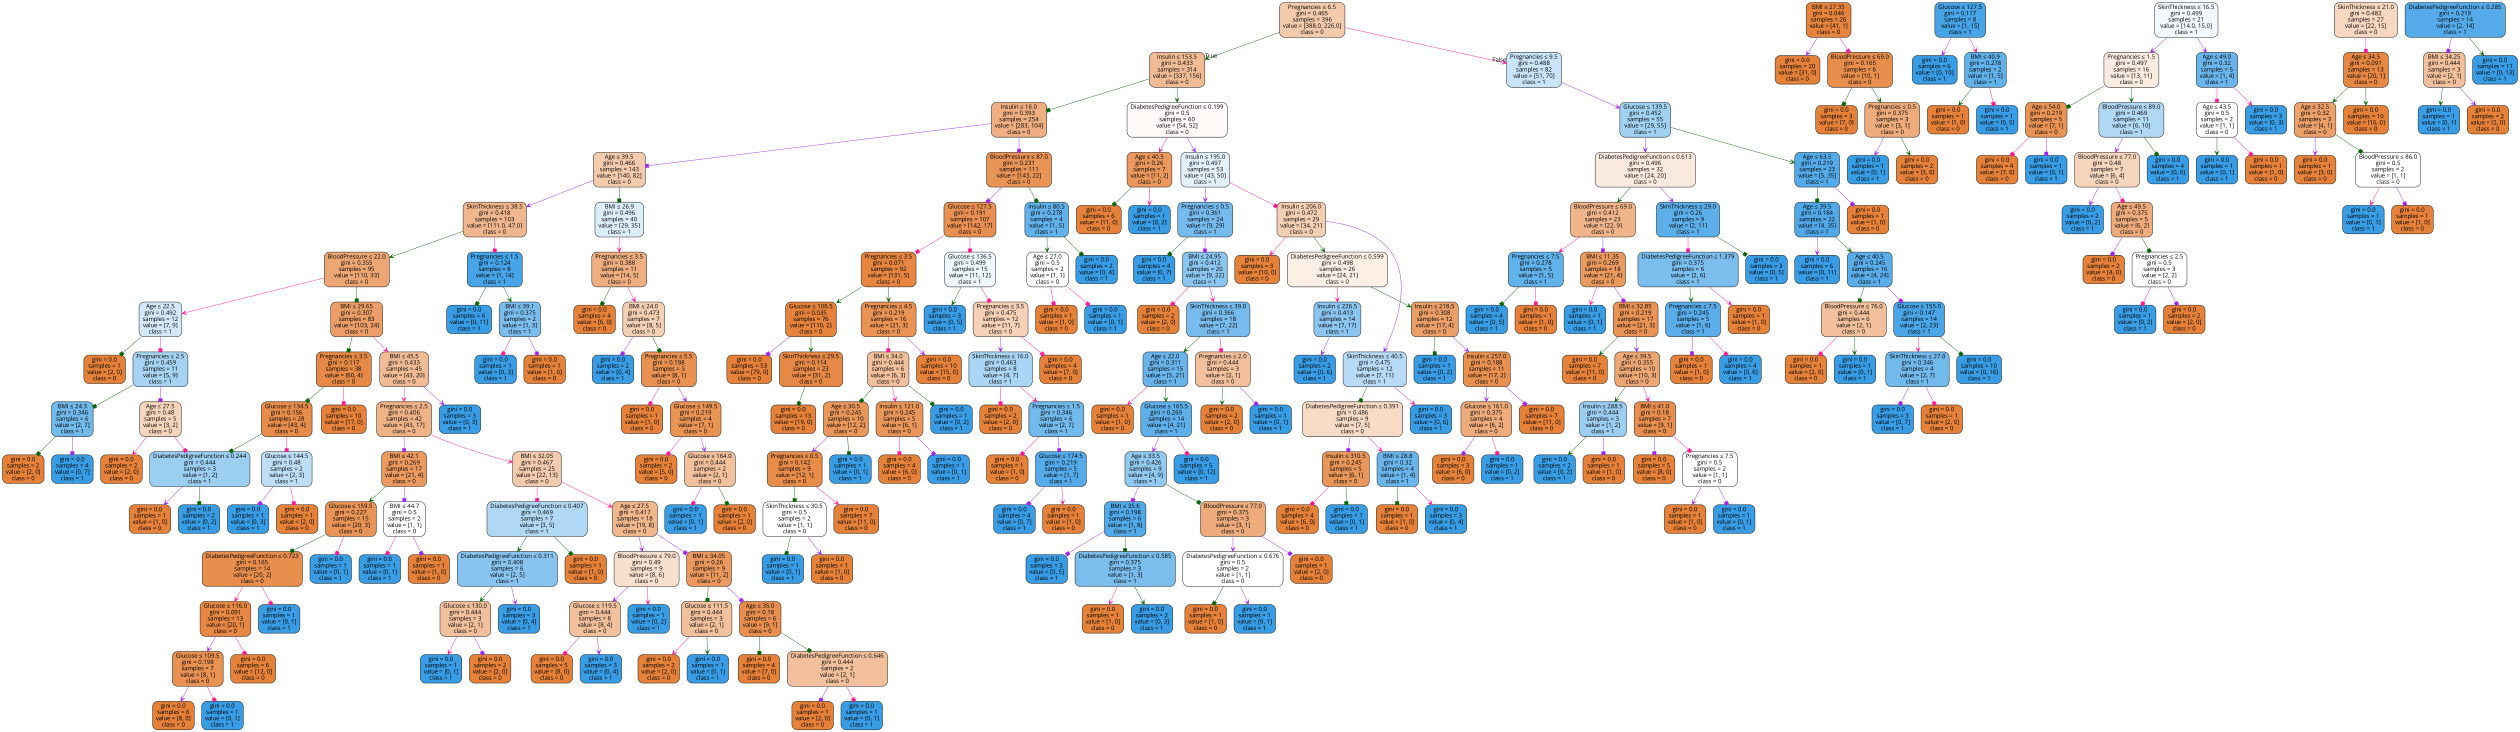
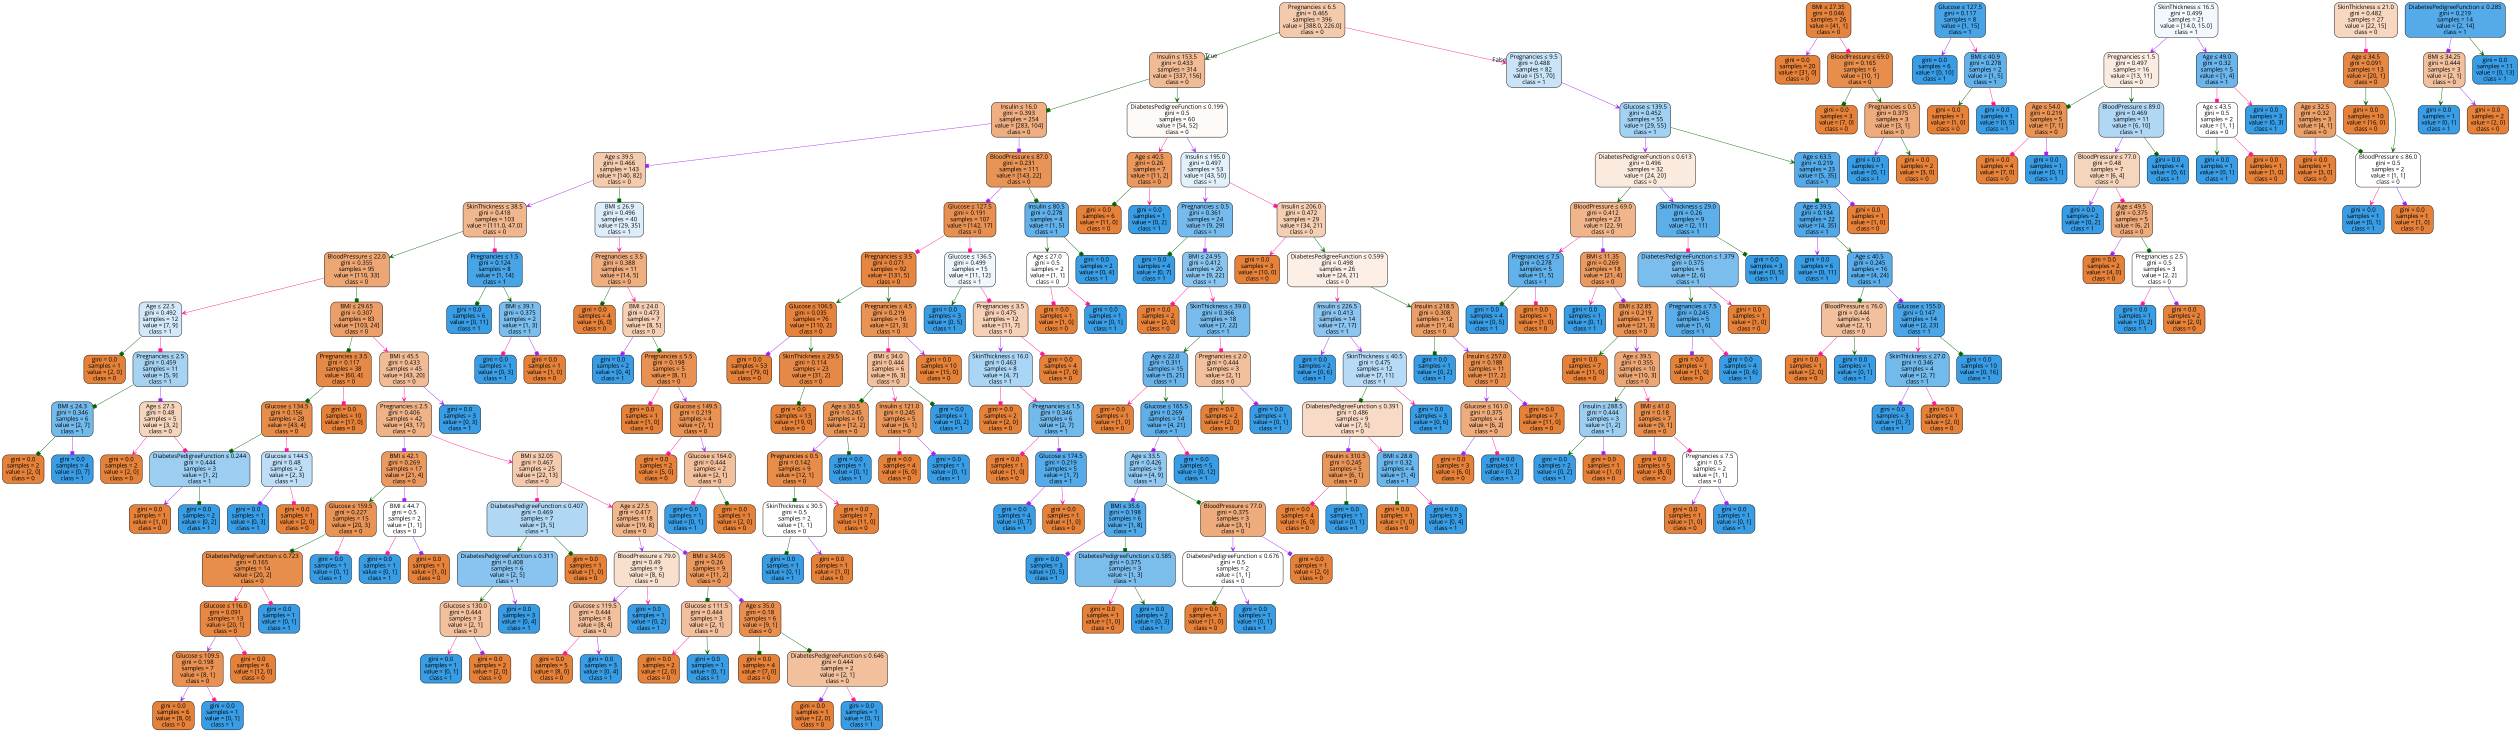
edge "Age ≤ 34.5" -> "Age ≤ 32.5": now "Age ≤ 34.5" -> "BloodPressure ≤ 86.0"
edge "Insulin ≤ 206.0" -> "SkinThickness ≤ 40.5": now "Insulin ≤ 226.5" -> "SkinThickness ≤ 40.5"
edge "Glucose ≤ 165.5" -> "Age ≤ 33.5": arrowhead vee -> box
